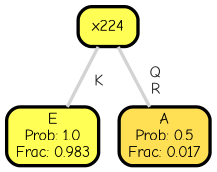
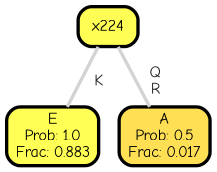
node "E Prob: 1.0 Frac: 0.983": label "E Prob: 1.0 Frac: 0.983" -> "E Prob: 1.0 Frac: 0.883"
